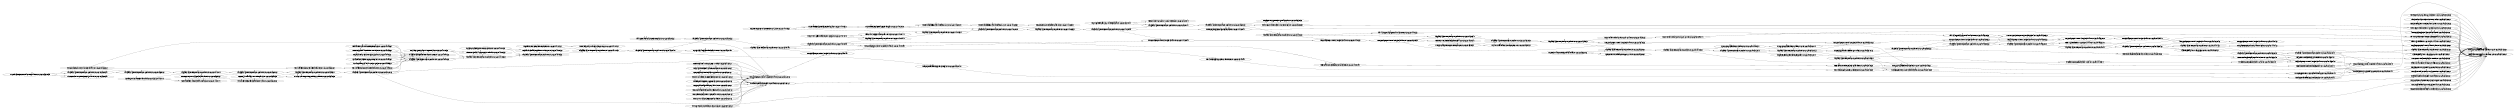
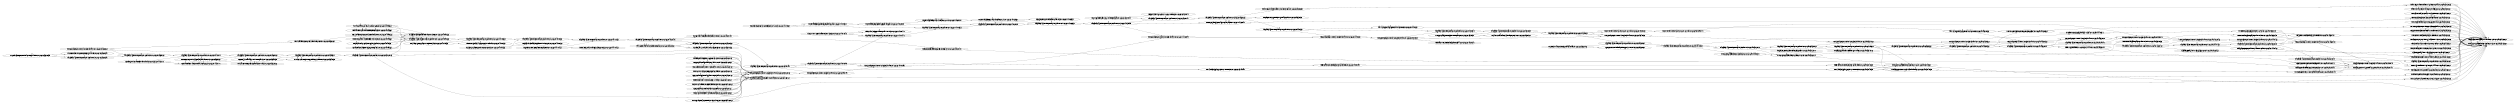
node "MCWPhBjj9bwyWuxb3dUZSDrfGwf36KTsgT_20180828_15h31m56s": added
